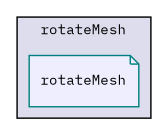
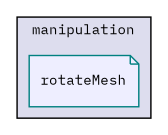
cluster "rotateMesh": label "rotateMesh" -> "manipulation"
